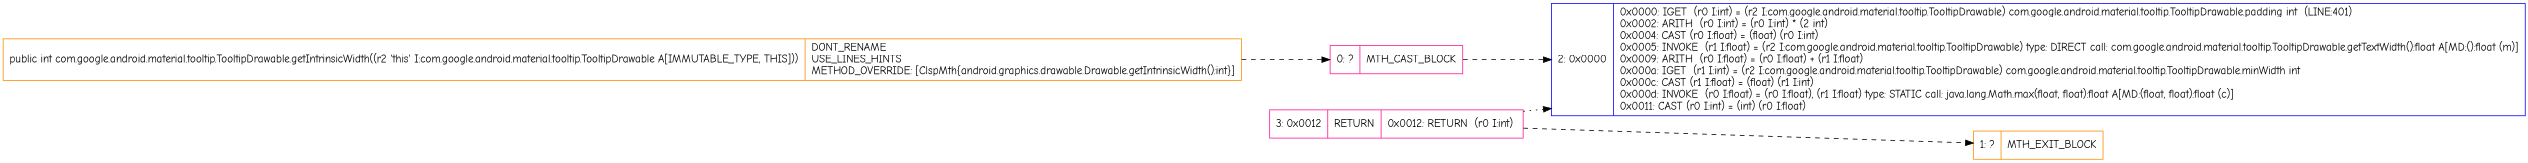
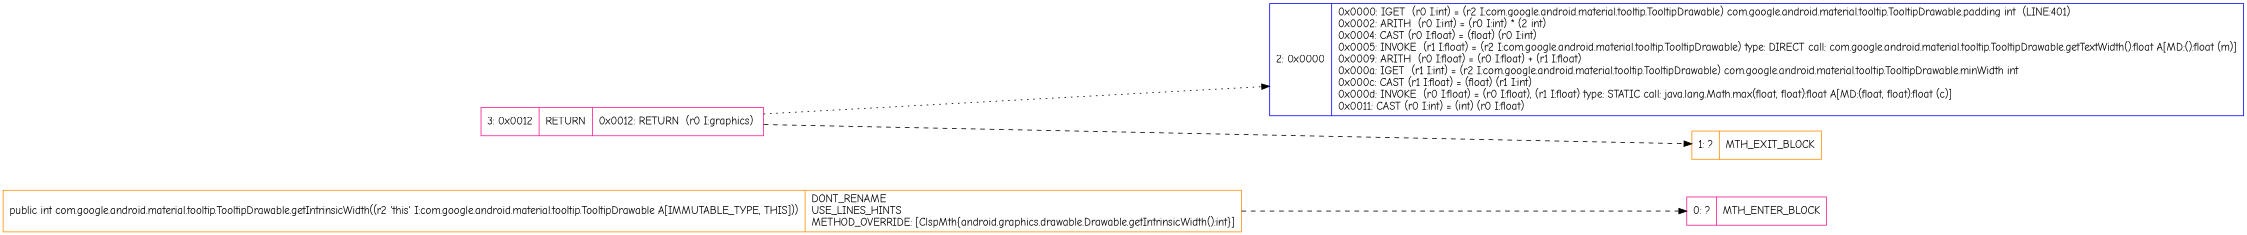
node "0: ?": text "MTH_CAST_BLOCK" -> "MTH_ENTER_BLOCK"
edge "0: ?" -> "2: 0x0000": removed
node "3: 0x0012": text "0x0012: RETURN  (r0 I:int)" -> "0x0012: RETURN  (r0 I:graphics)"
